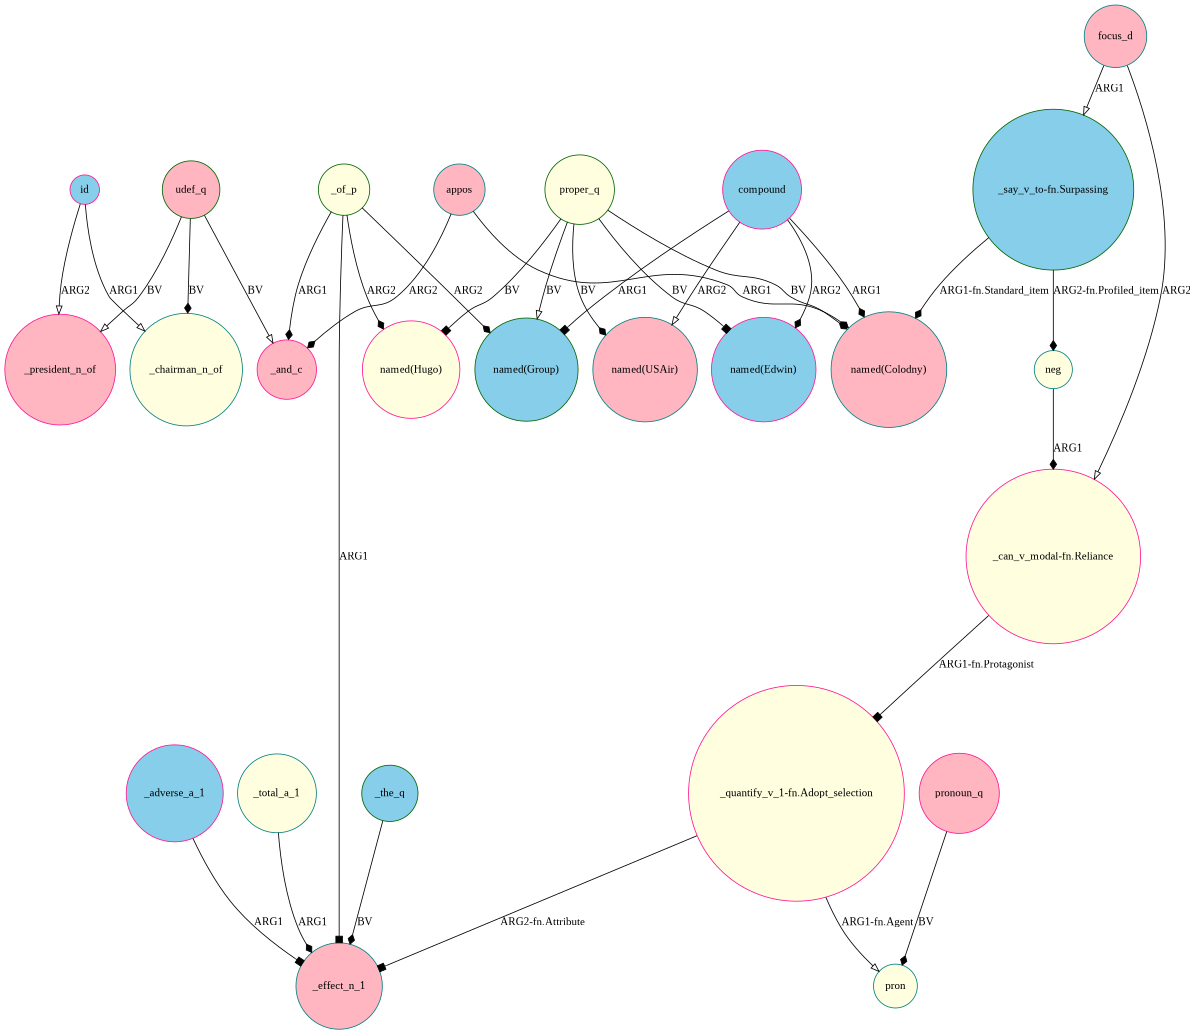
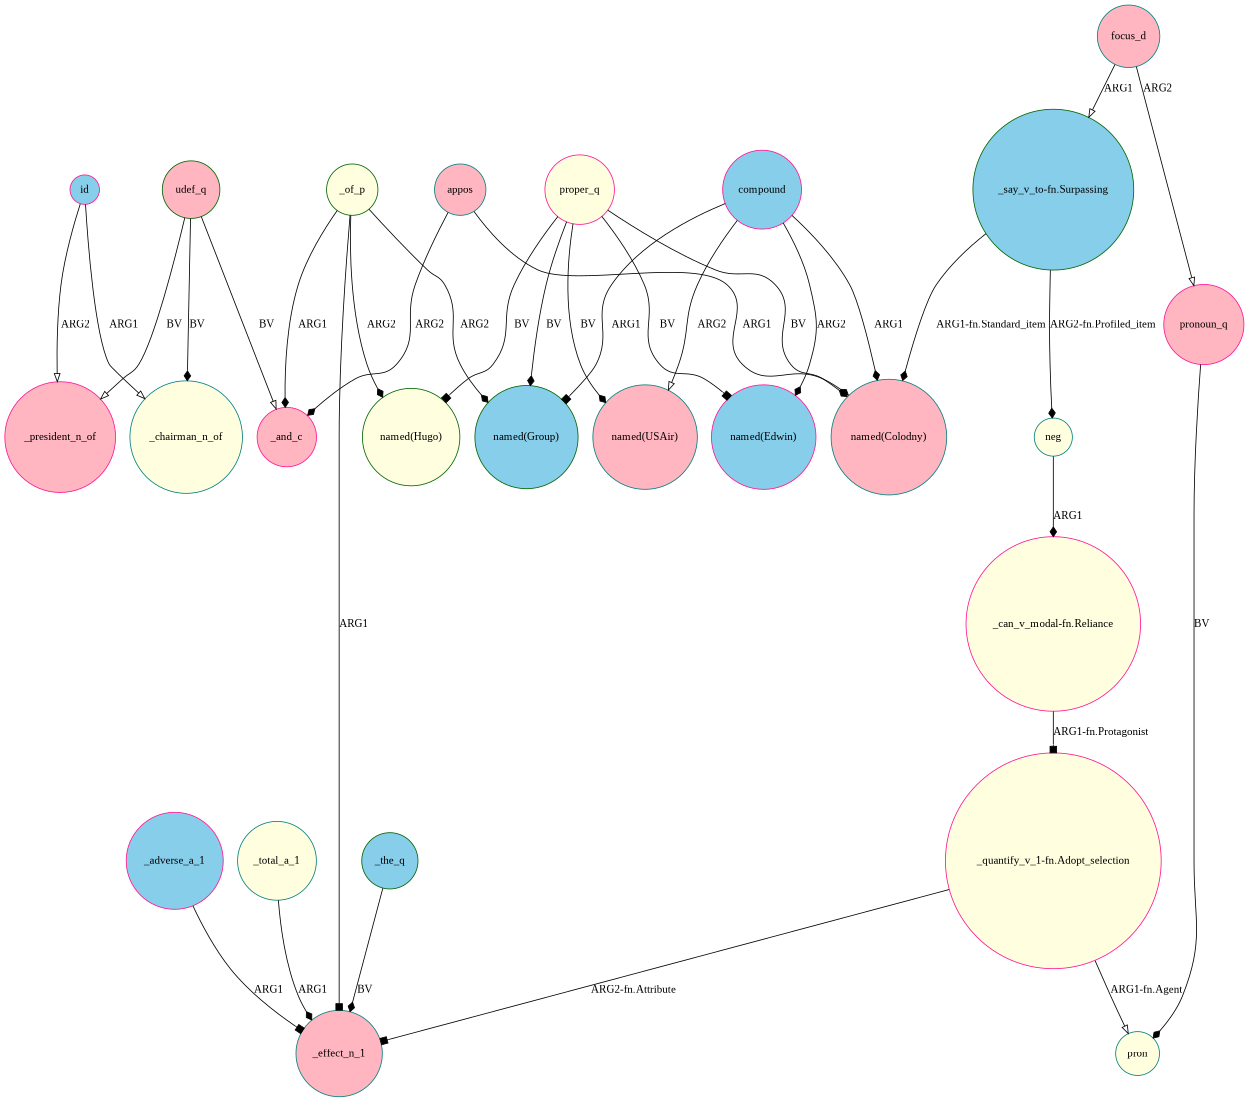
node "proper_q": color darkgreen -> deeppink
edge "proper_q" -> "named(Group)": arrowhead onormal -> diamond
edge "focus_d" -> "_can_v_modal-fn.Reliance": now "focus_d" -> "pronoun_q"
node "named(Hugo)": color deeppink -> darkgreen
